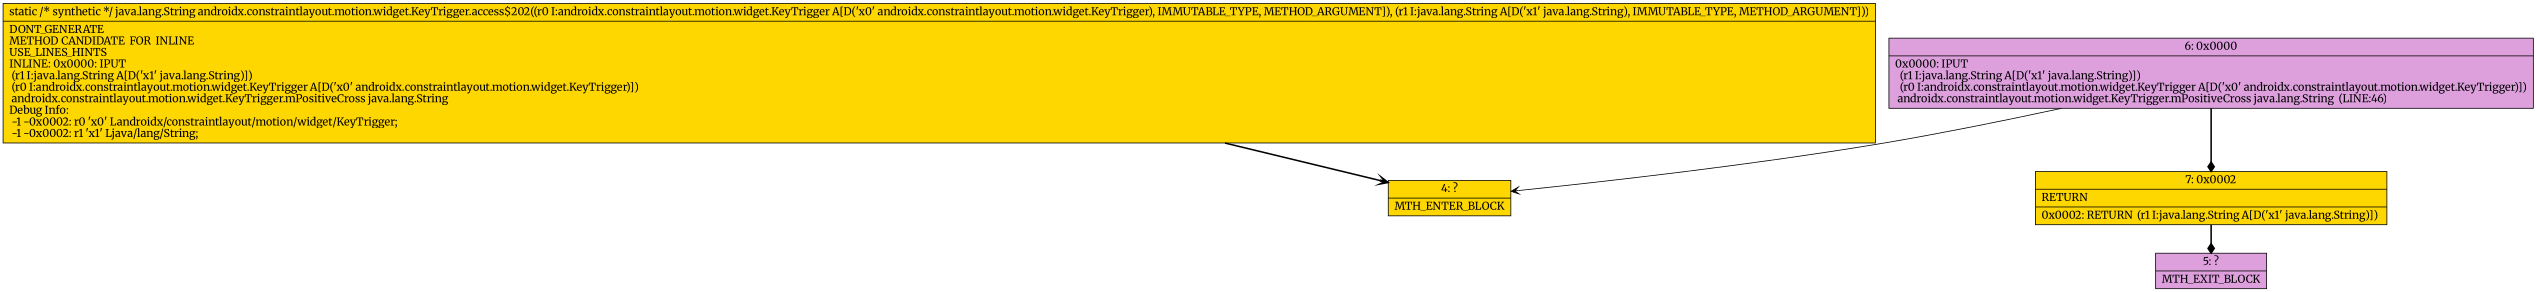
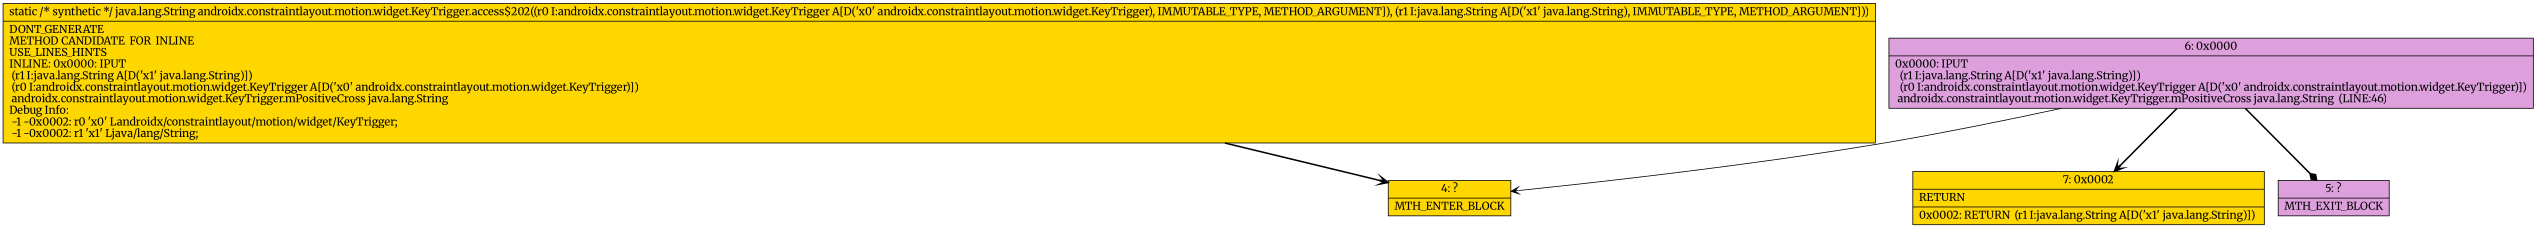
edge "6: 0x0000" -> "7: 0x0002": arrowhead diamond -> vee
edge "7: 0x0002" -> "5: ?": now "6: 0x0000" -> "5: ?"
